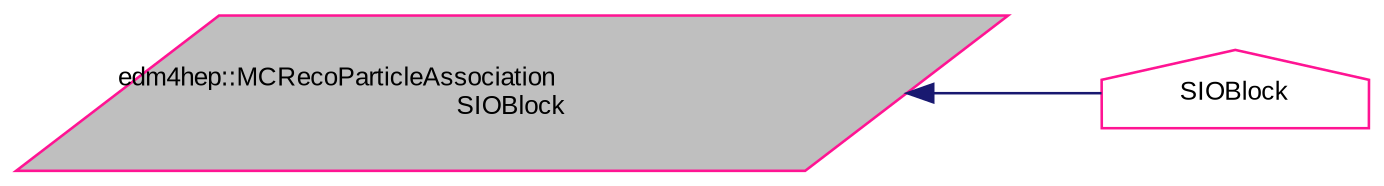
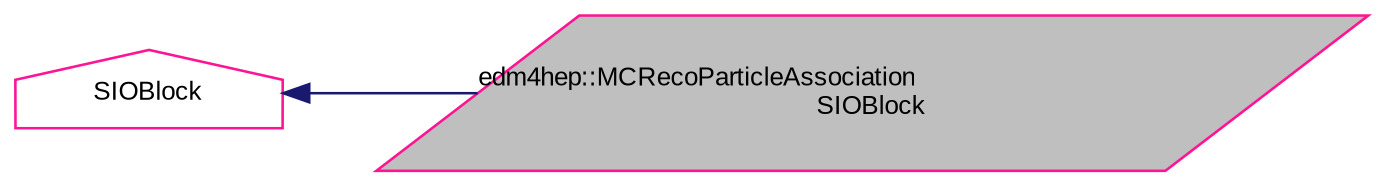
edge "SIOBlock" -> "edm4hep::MCRecoParticleAssociation SIOBlock": reversed
